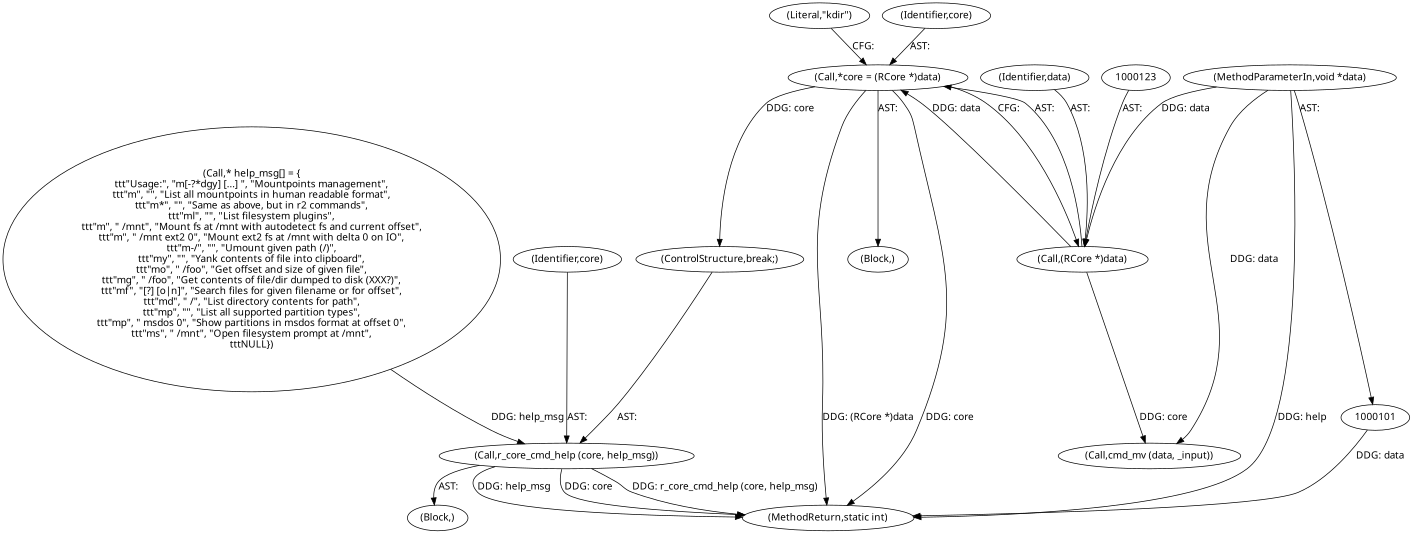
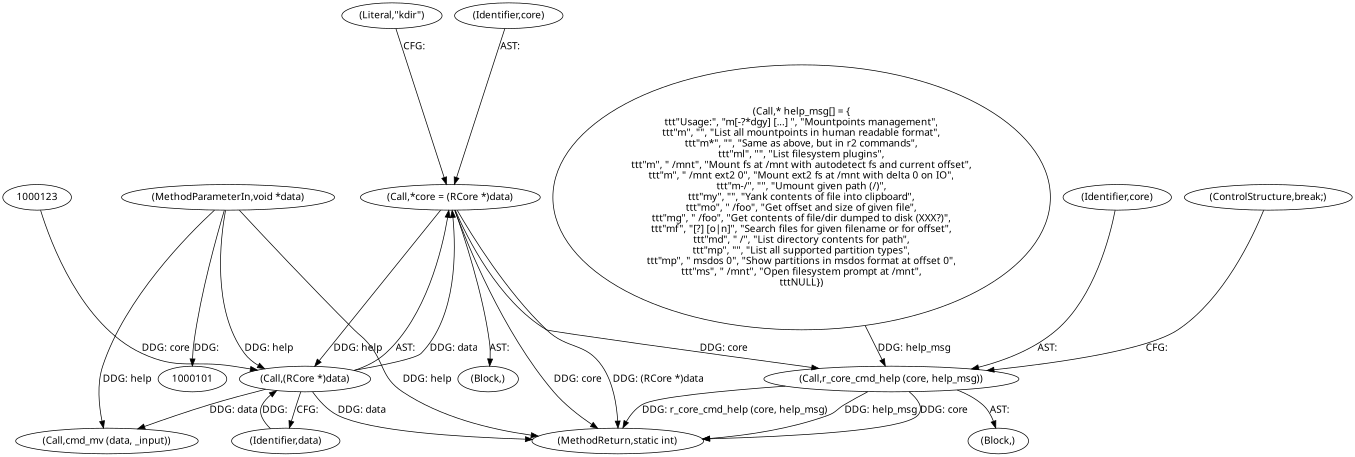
edge "(Call,*core = (RCore *)data)" -> "(Call,(RCore *)data)": label "CFG: " -> "DDG: help"
edge "(Identifier,data)" -> "(Call,(RCore *)data)": label "AST: " -> "DDG: "
edge "1000123" -> "(Call,(RCore *)data)": label "AST: " -> "DDG: core"
edge "(MethodParameterIn,void *data)" -> "(Call,(RCore *)data)": label "DDG: data" -> "DDG: help"
edge "(MethodParameterIn,void *data)" -> "1000101": label "AST: " -> "DDG: "
edge "(Call,*core = (RCore *)data)" -> "(ControlStructure,break;)": now "(Call,*core = (RCore *)data)" -> "(Call,r_core_cmd_help (core, help_msg))"
edge "(MethodParameterIn,void *data)" -> "(Call,cmd_mv (data, _input))": label "DDG: data" -> "DDG: help"
edge "(Call,(RCore *)data)" -> "(Identifier,data)": added, label "CFG:"
edge "(ControlStructure,break;)" -> "(Call,r_core_cmd_help (core, help_msg))": label "AST: " -> "CFG: "
edge "(Call,(RCore *)data)" -> "(Call,cmd_mv (data, _input))": label "DDG: core" -> "DDG: data"
edge "1000101" -> "(MethodReturn,static int)": now "(Call,(RCore *)data)" -> "(MethodReturn,static int)"
